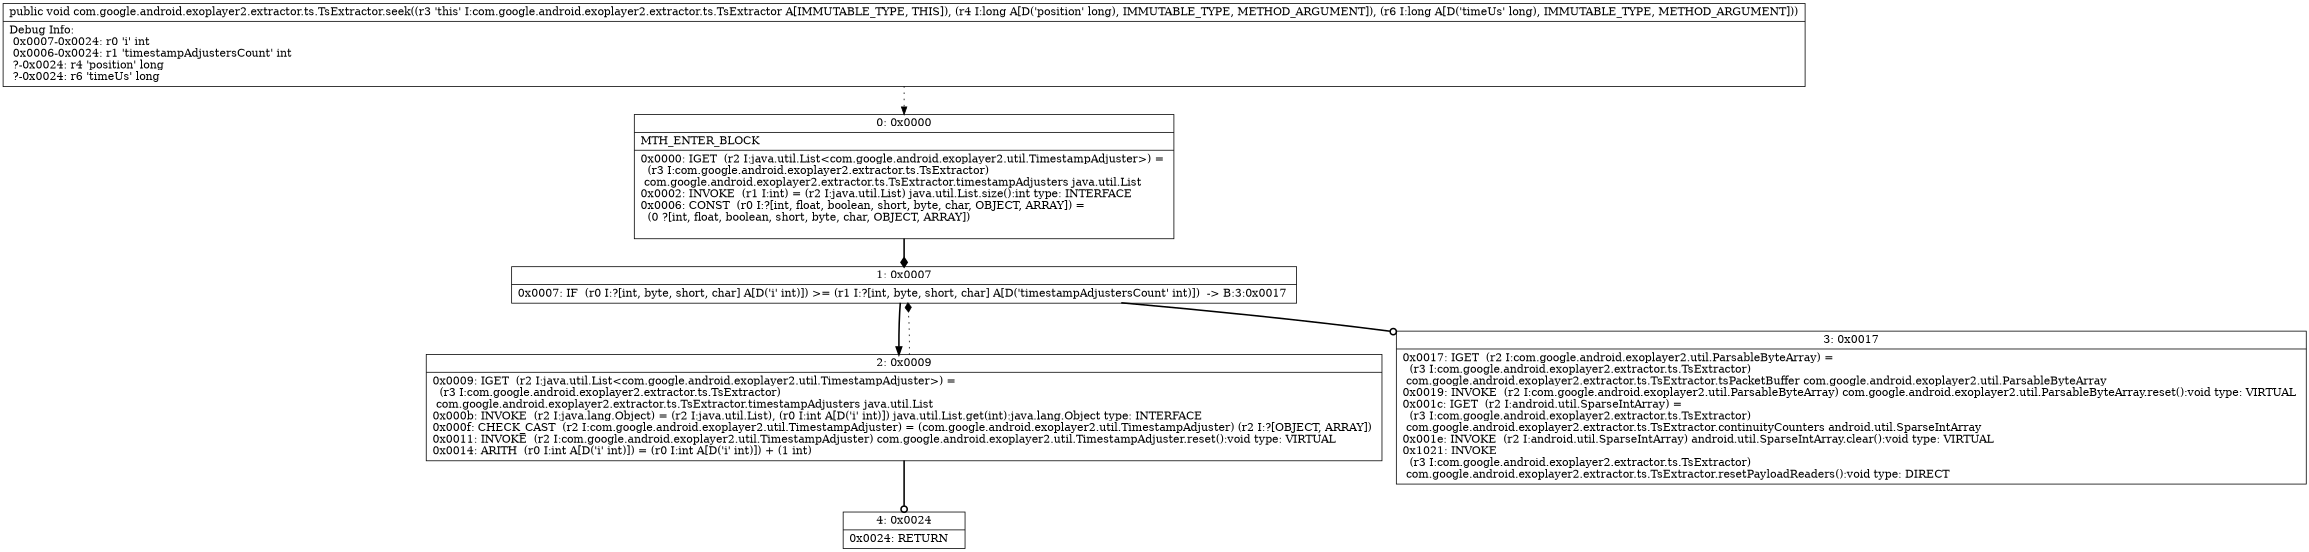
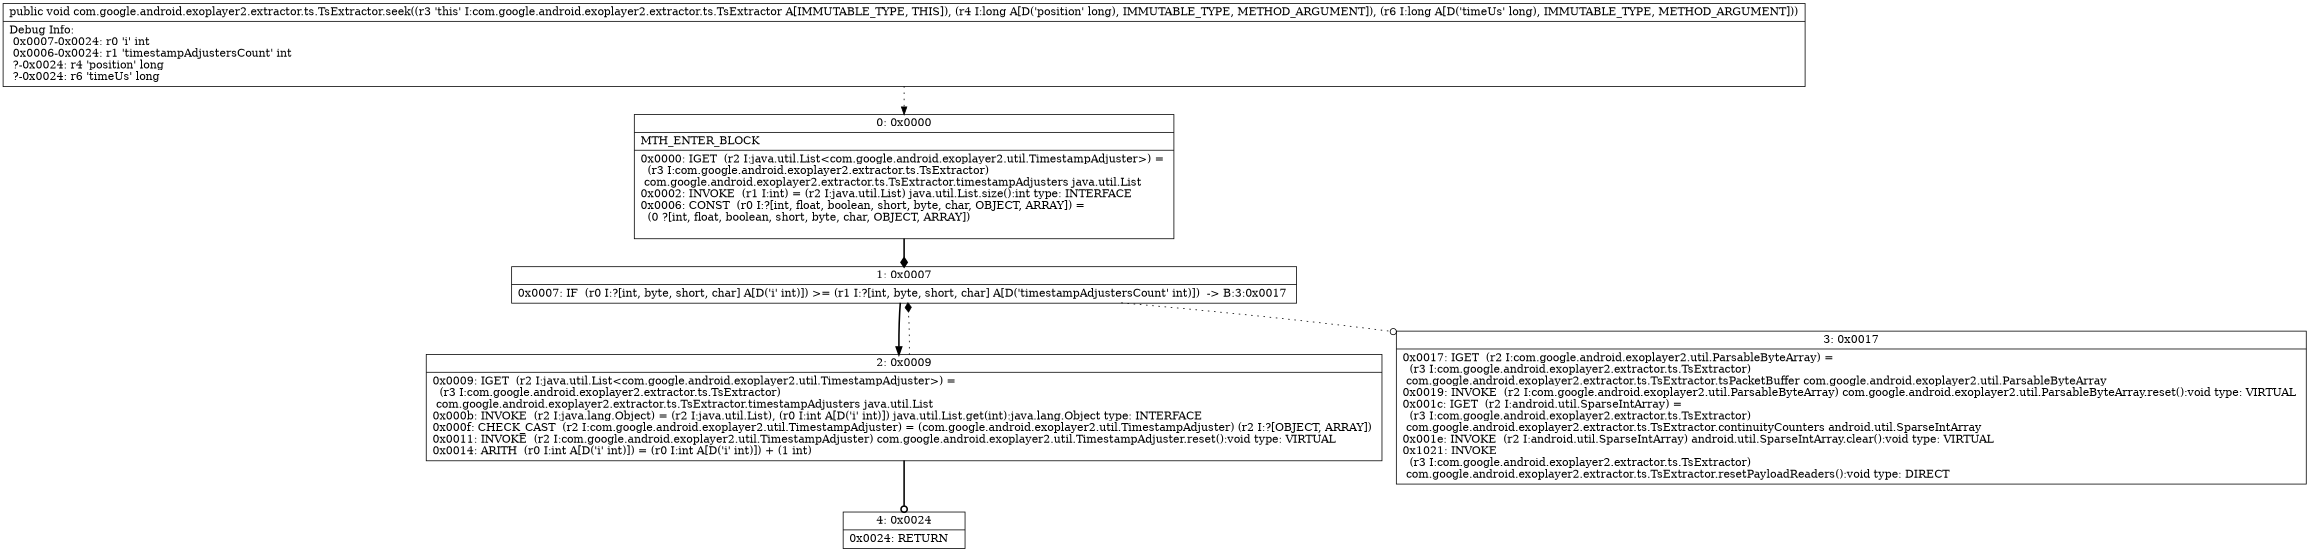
edge "1: 0x0007" -> "3: 0x0017": style bold -> dotted
